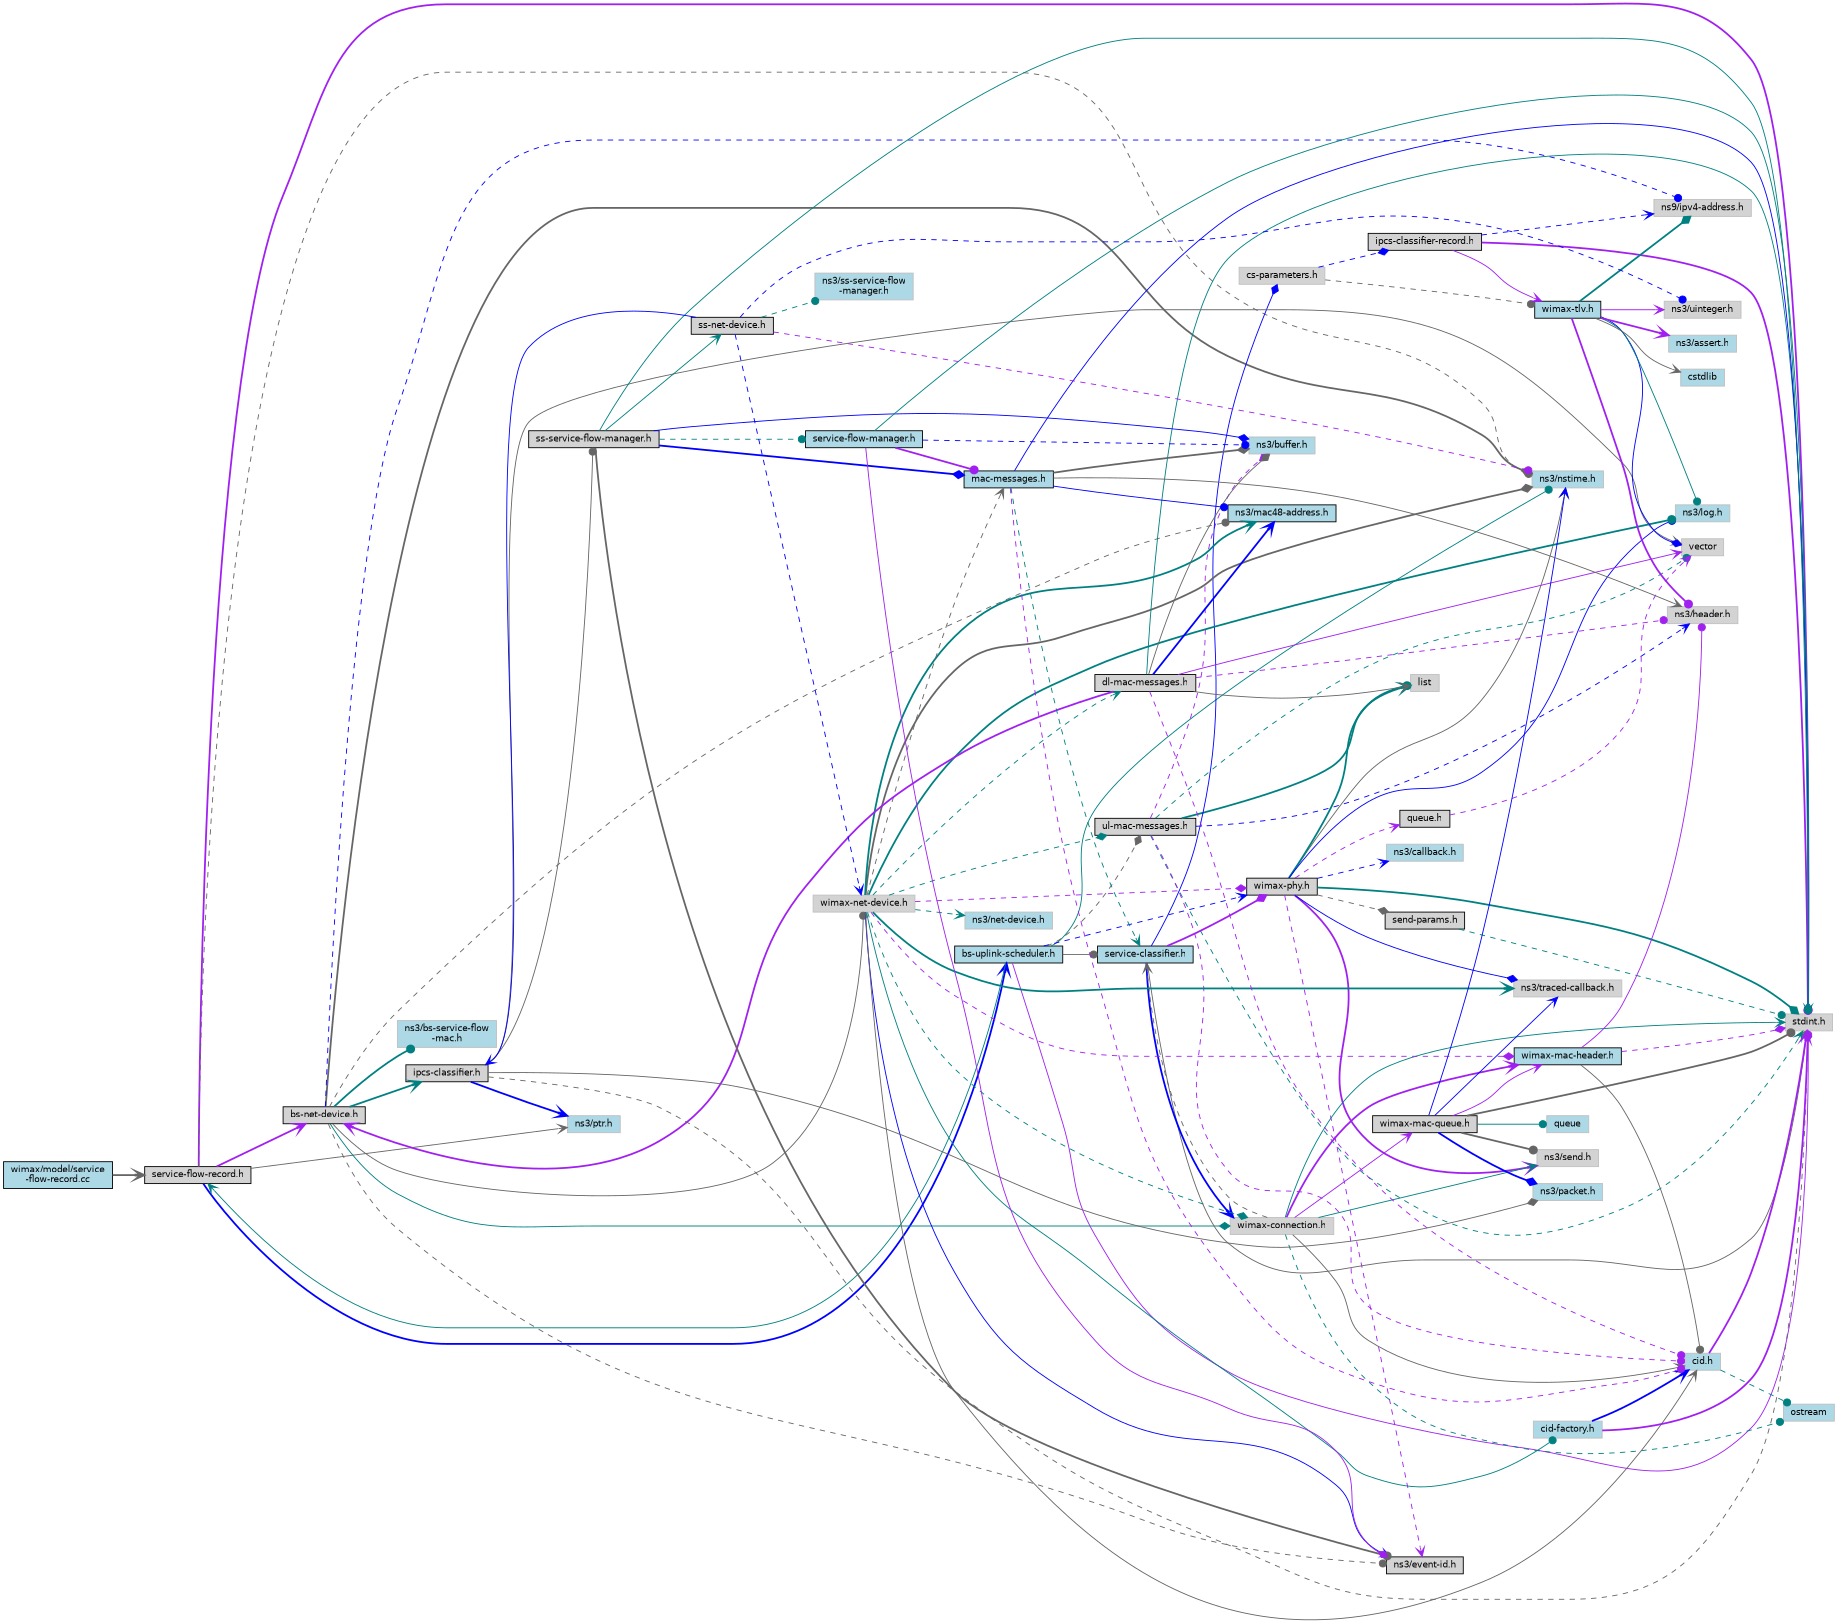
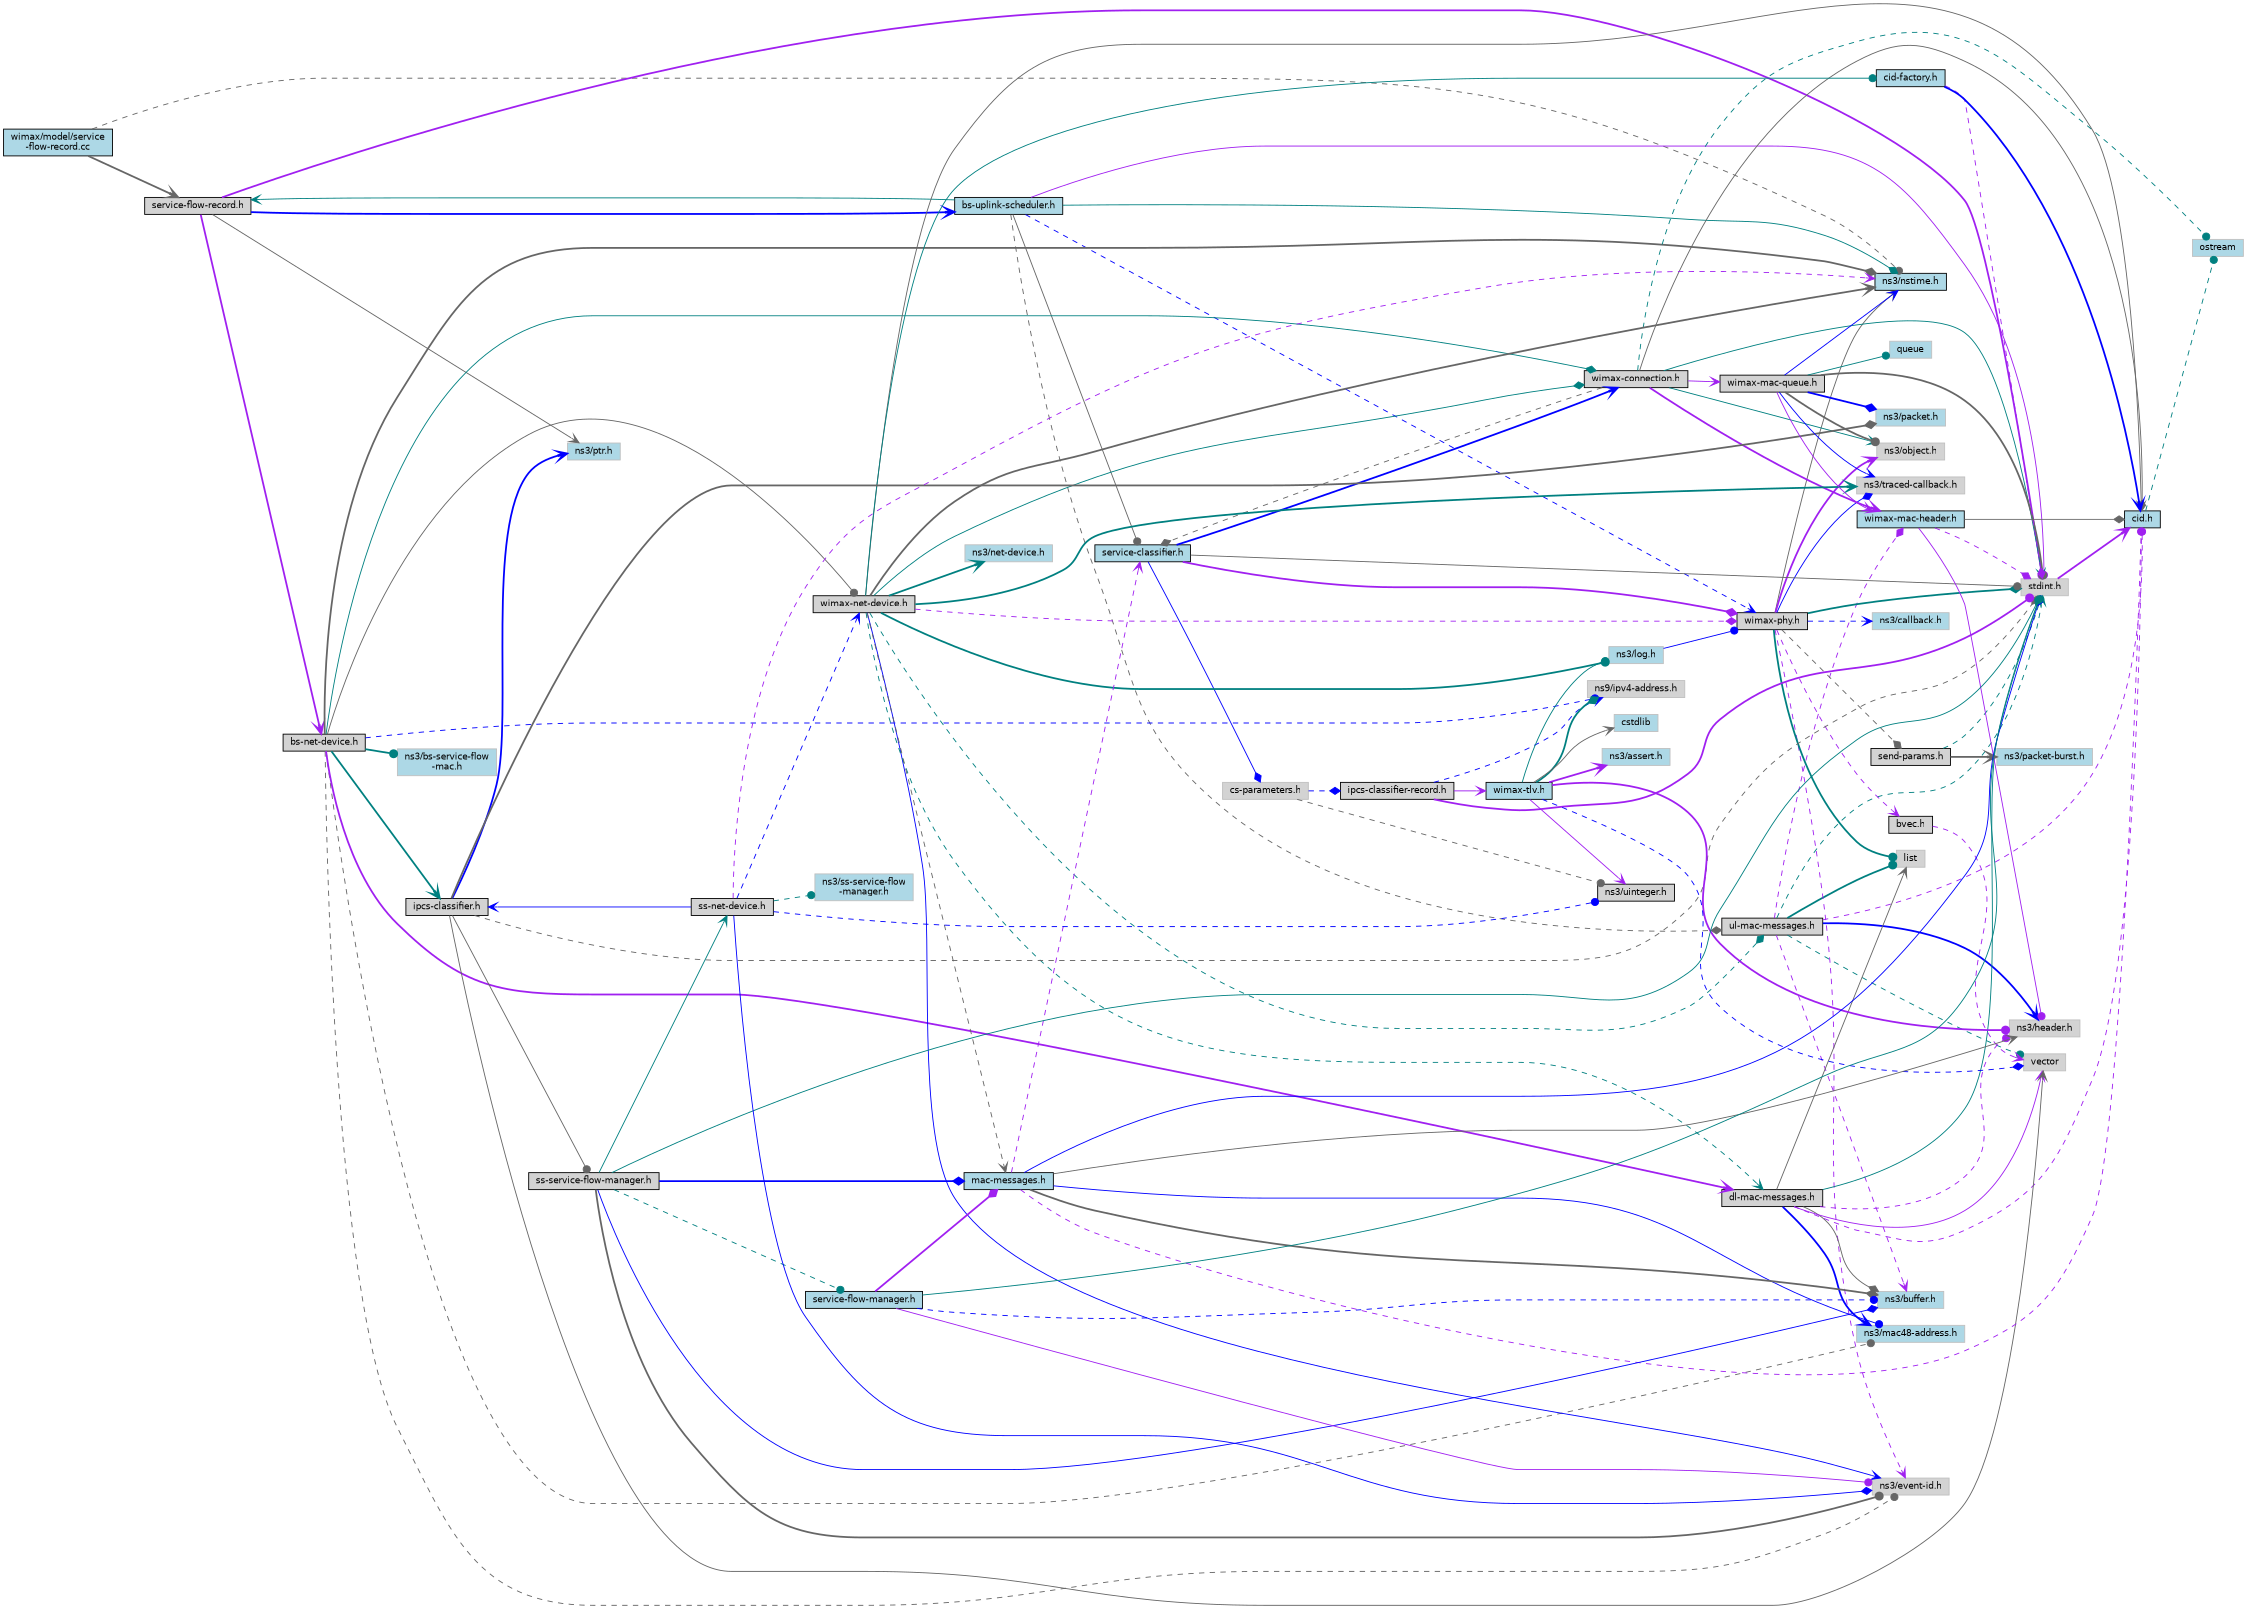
edge "service-flow-record.h" -> "ns3/nstime.h": now "wimax/model/service -flow-record.cc" -> "ns3/nstime.h"
edge "cs-parameters.h" -> "wimax-tlv.h": now "cs-parameters.h" -> "ns3/uinteger.h"
node "ns3/uinteger.h": color grey75 -> black
edge "ss-net-device.h" -> "ns3/nstime.h": arrowhead dot -> vee
edge "wimax-tlv.h" -> "vector": style solid -> dashed
edge "service-flow-manager.h" -> "mac-messages.h": arrowhead dot -> diamond
node "ns3/nstime.h": color grey75 -> black
node "ns3/mac48-address.h": color black -> grey75
edge "wimax-net-device.h" -> "ns3/nstime.h": arrowhead diamond -> vee
edge "wimax-net-device.h" -> "ns3/mac48-address.h": removed
edge "ul-mac-messages.h" -> "ns3/buffer.h": arrowhead diamond -> vee
edge "bs-uplink-scheduler.h" -> "ns3/nstime.h": arrowhead dot -> diamond
edge "mac-messages.h" -> "service-classifier.h": color teal -> purple
edge "wimax-phy.h" -> "ns3/log.h": reversed
node "ns3/packet-burst.h": added
edge "ul-mac-messages.h" -> "ns3/header.h": style dashed -> bold
edge "ul-mac-messages.h" -> "list": arrowhead vee -> dot
node "queue.h": label "queue.h" -> "bvec.h"
node "wimax-net-device.h": color grey75 -> black
edge "wimax-net-device.h" -> "ns3/net-device.h": style dashed -> bold
edge "dl-mac-messages.h" -> "bs-net-device.h": reversed
edge "wimax-net-device.h" -> "wimax-mac-header.h": now "ul-mac-messages.h" -> "wimax-mac-header.h"
edge "wimax-net-device.h" -> "wimax-connection.h": style dashed -> solid
edge "service-flow-manager.h" -> "ns3/event-id.h": arrowhead diamond -> dot
edge "wimax-connection.h" -> "service-classifier.h": arrowhead vee -> diamond
node "ns3/send.h": label "ns3/send.h" -> "ns3/object.h"
edge "ipcs-classifier.h" -> "ns3/packet.h": style solid -> bold
edge "wimax-mac-header.h" -> "cid.h": arrowhead dot -> diamond
node "wimax-connection.h": color grey75 -> black
edge "cid.h" -> "stdint.h": reversed
edge "cid-factory.h" -> "stdint.h": style bold -> dashed
node "cid.h": color grey75 -> black
edge "wimax-connection.h" -> "cid.h": arrowhead vee -> diamond
node "cid-factory.h": color grey75 -> black
edge "ss-net-device.h" -> "ns3/event-id.h": added
node "ns3/event-id.h": color black -> grey75
